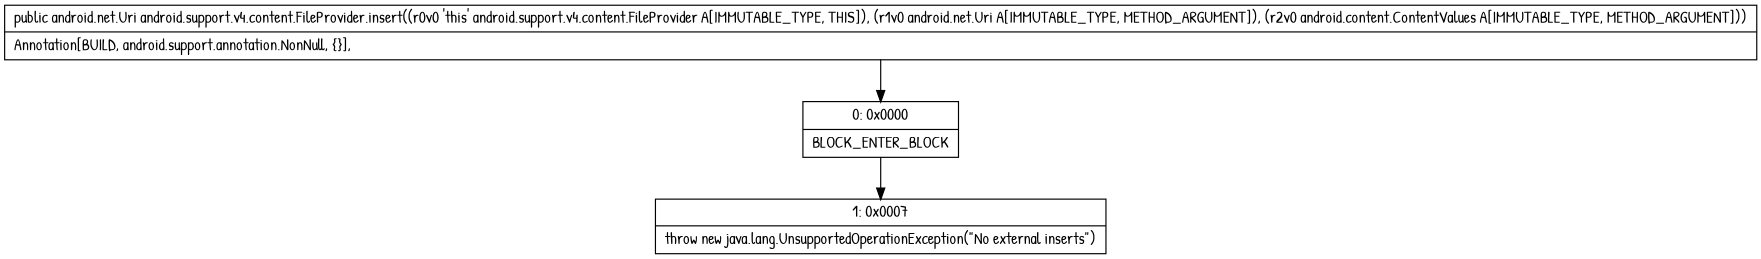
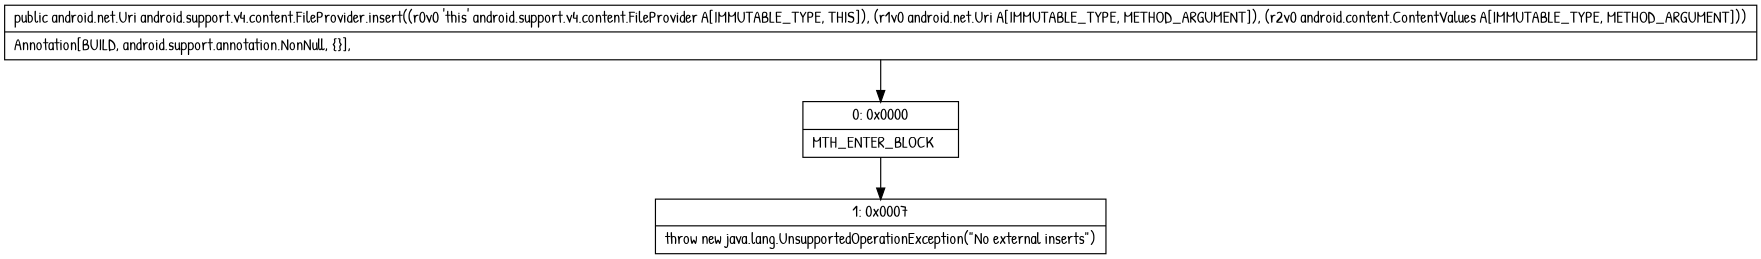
node "0: 0x0000": text "BLOCK_ENTER_BLOCK" -> "MTH_ENTER_BLOCK"
